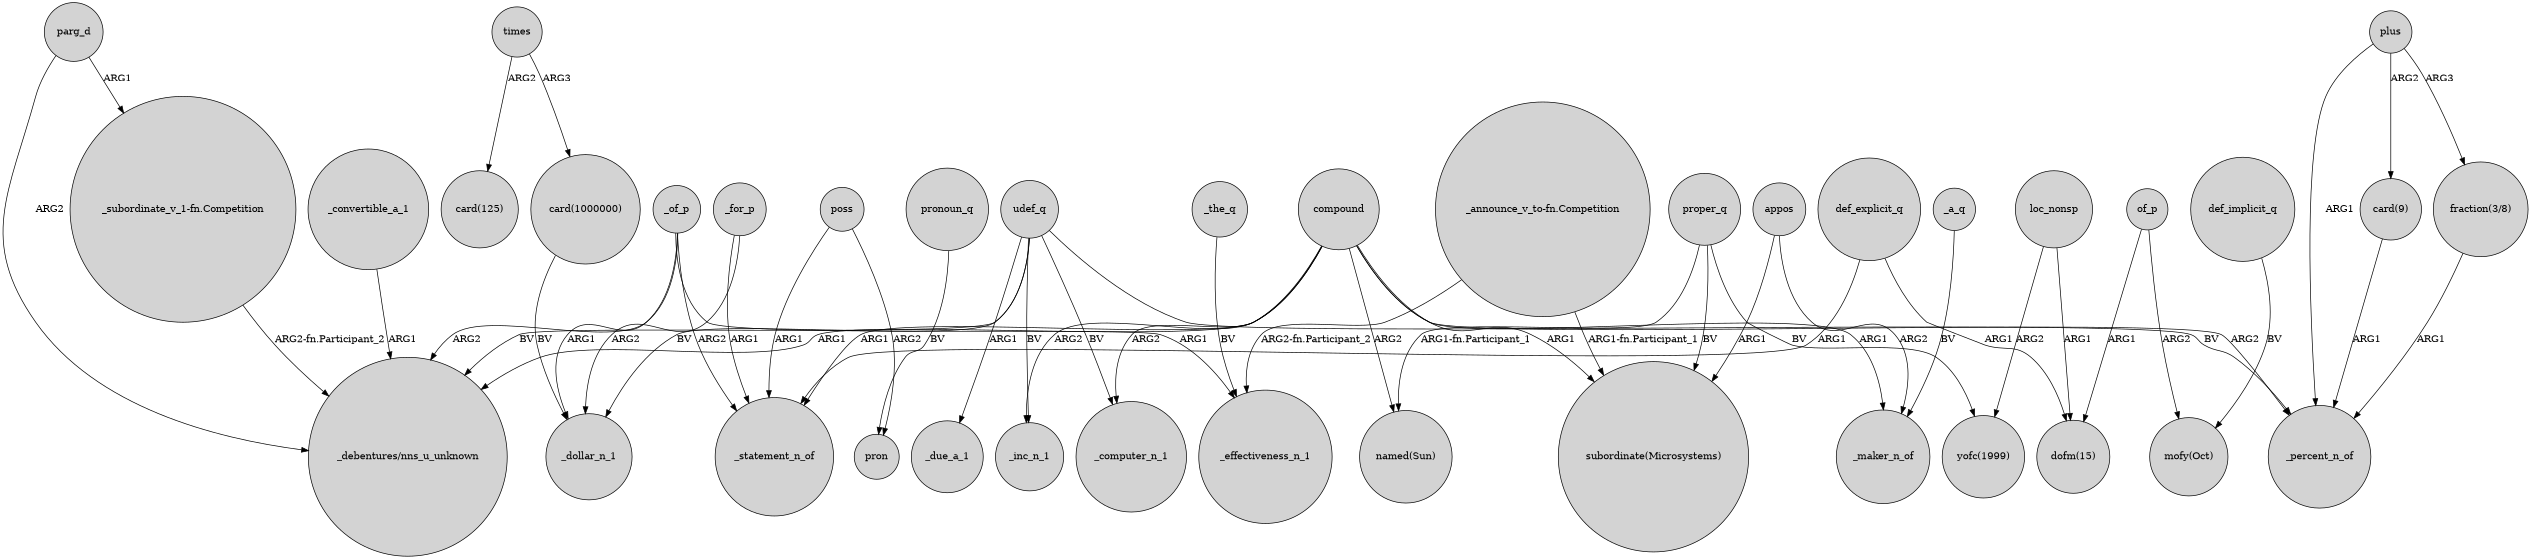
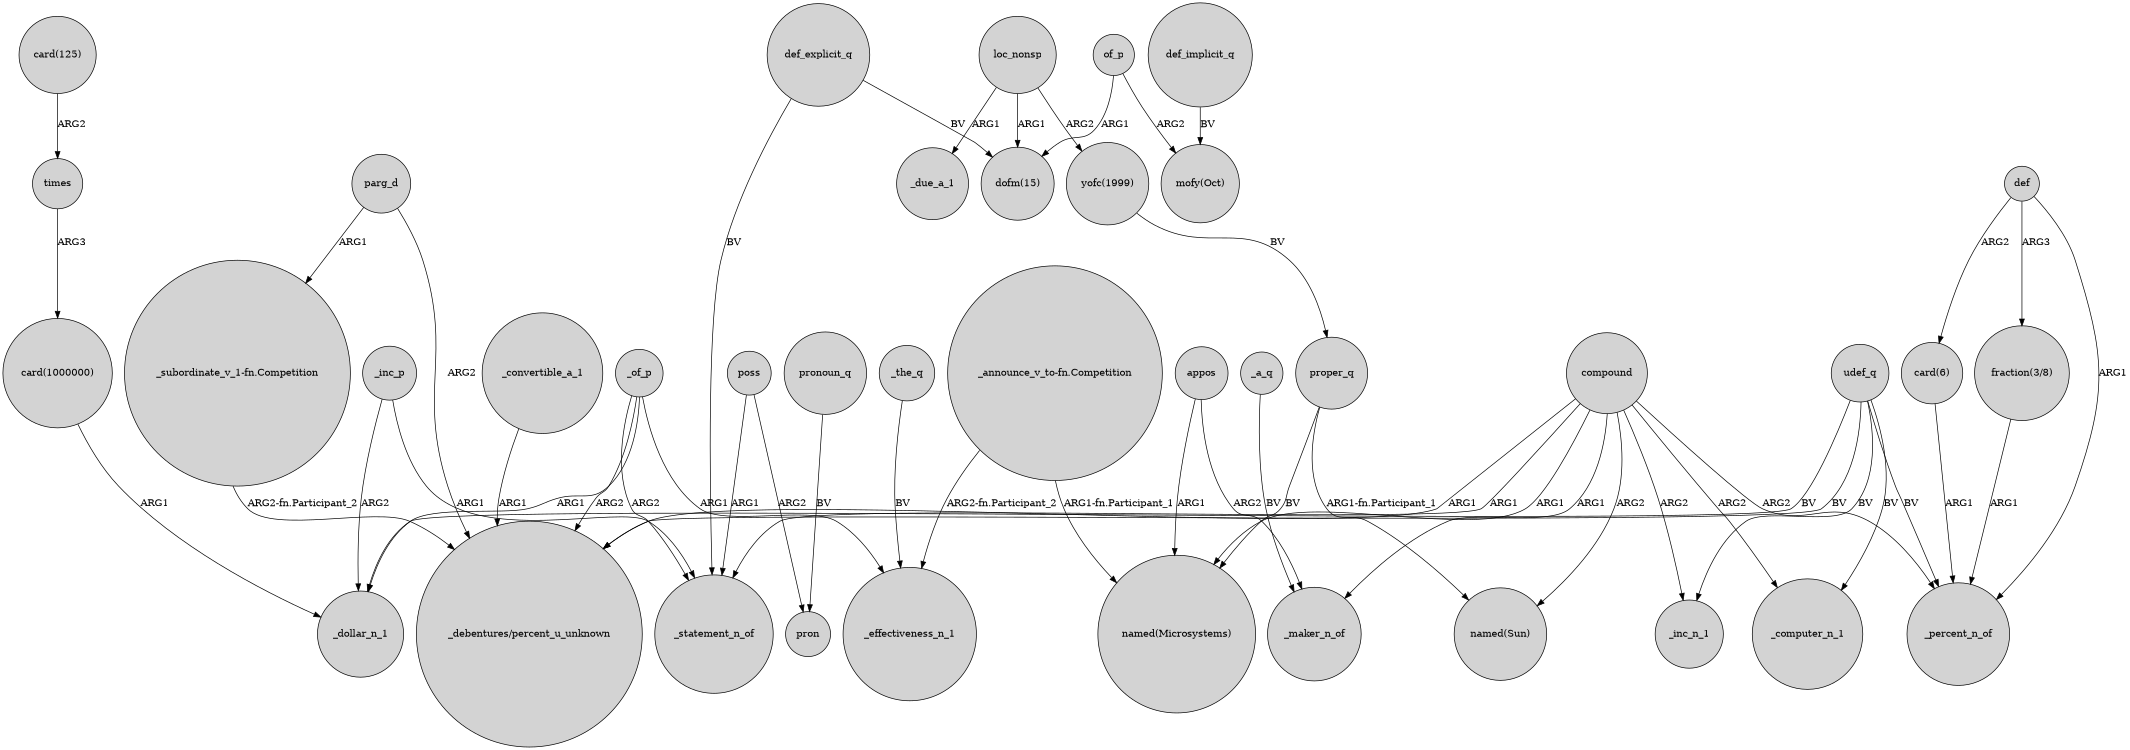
node "plus": label "plus" -> "def"
edge "times" -> "card(125)": reversed
node "_for_p": label "_for_p" -> "_inc_p"
node "card(9)": label "card(9)" -> "card(6)"
edge "udef_q" -> "_due_a_1": now "loc_nonsp" -> "_due_a_1"
edge "card(1000000)" -> "_dollar_n_1": label "BV" -> "ARG1"
edge "def_explicit_q" -> "_statement_n_of": label "ARG1" -> "BV"
edge "def_explicit_q" -> "dofm(15)": label "ARG1" -> "BV"
edge "proper_q" -> "yofc(1999)": reversed
node "_debentures/nns_u_unknown": label "_debentures/nns_u_unknown" -> "_debentures/percent_u_unknown"
node "subordinate(Microsystems)": label "subordinate(Microsystems)" -> "named(Microsystems)"
